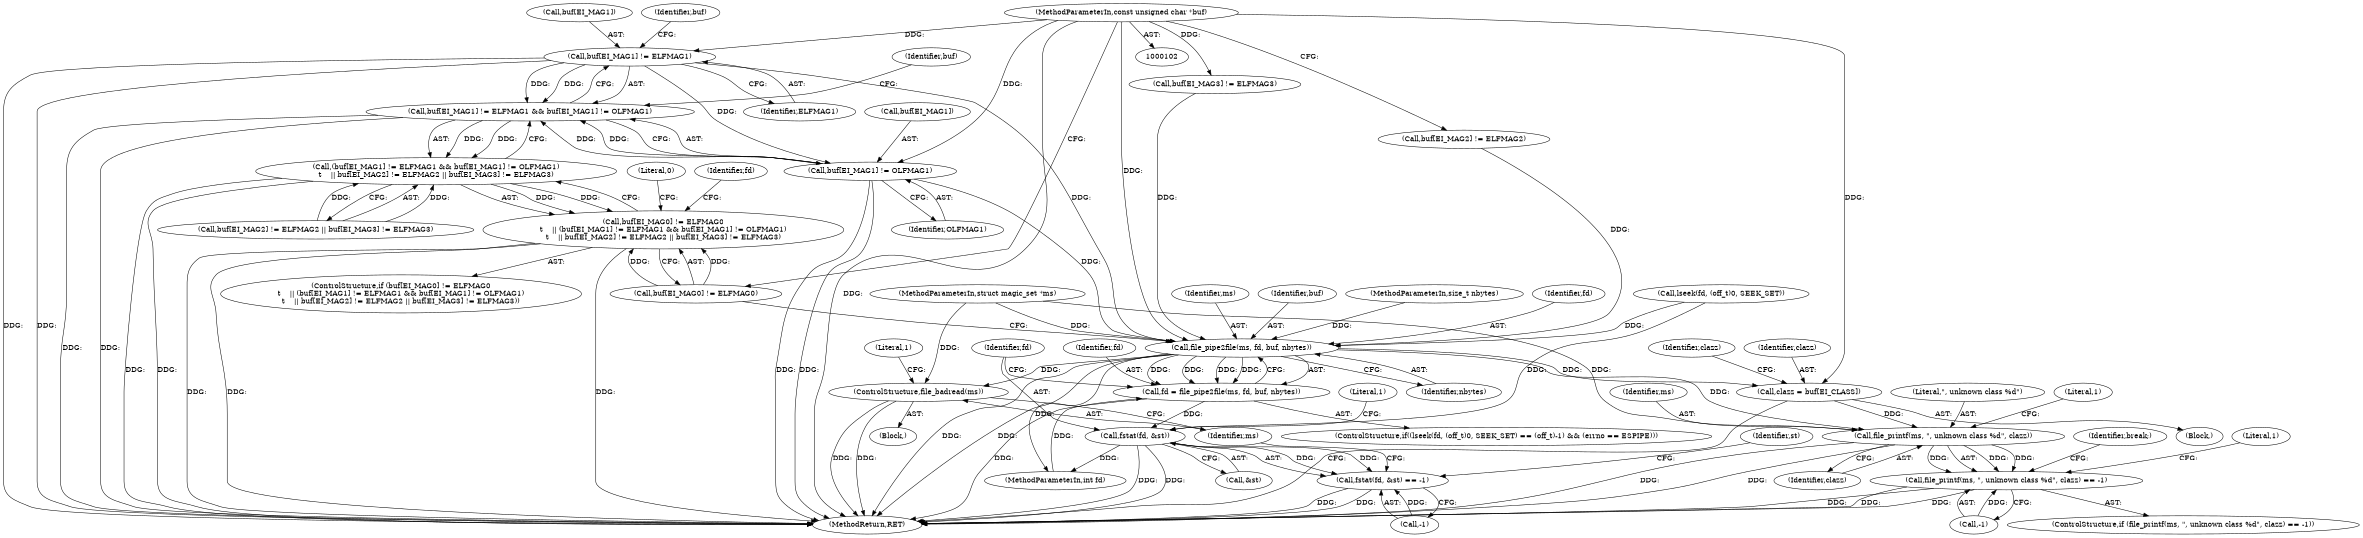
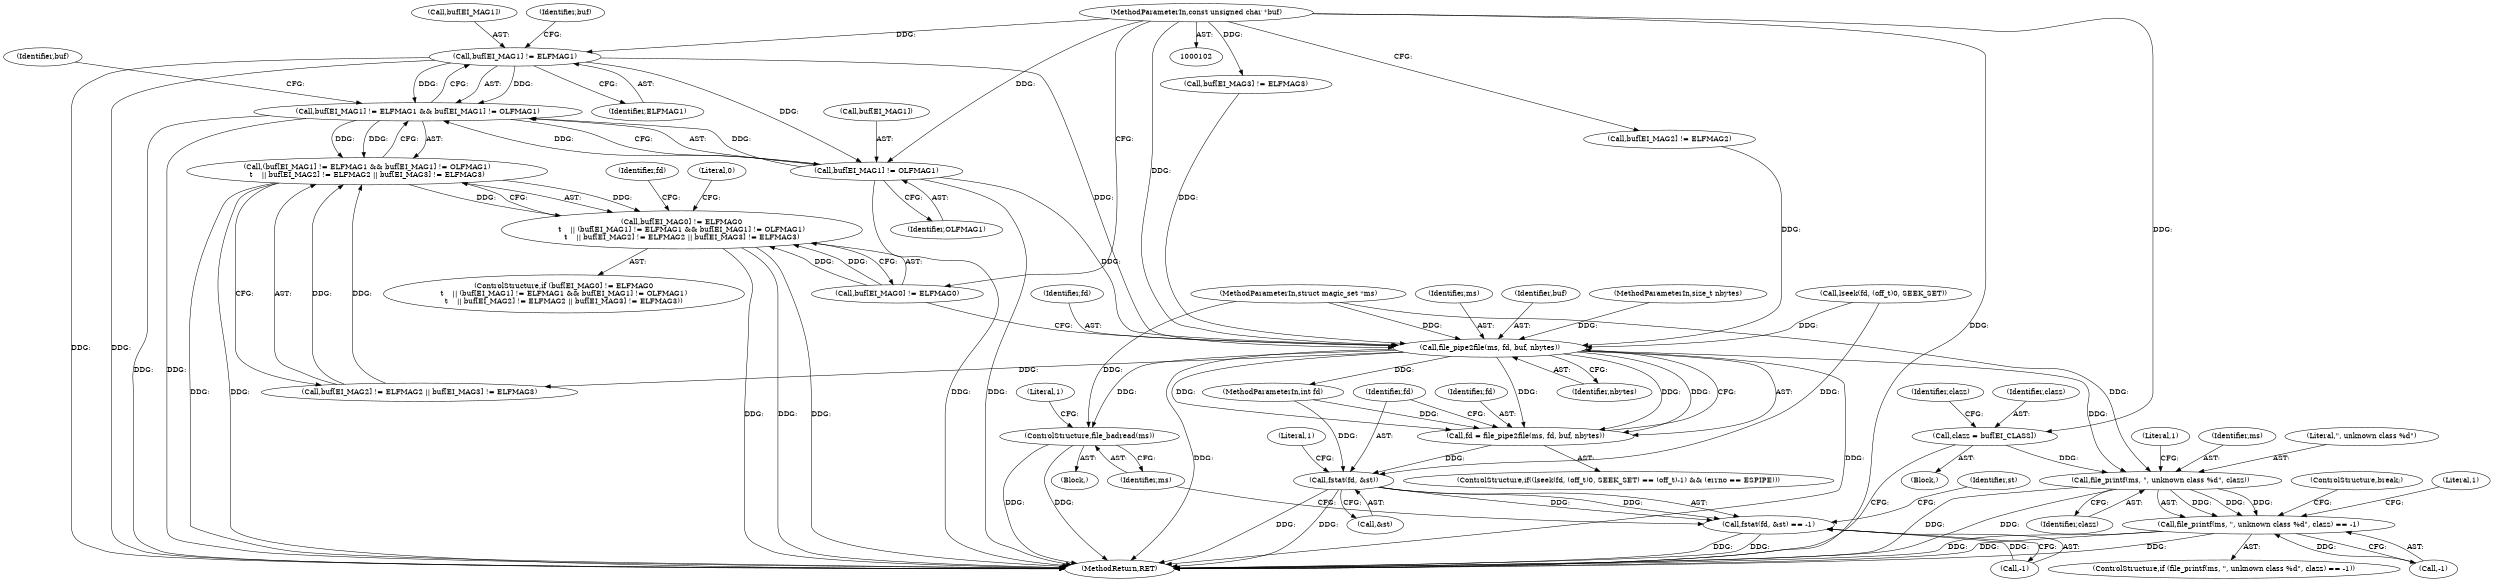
edge "(Call,file_pipe2file(ms, fd, buf, nbytes))" -> "(Call,clazz = buf[EI_CLASS])": now "(Call,file_pipe2file(ms, fd, buf, nbytes))" -> "(Call,buf[EI_MAG2] != ELFMAG2 || buf[EI_MAG3] != ELFMAG3)"
edge "(Call,fd = file_pipe2file(ms, fd, buf, nbytes))" -> "(MethodReturn,RET)": removed, label "DDG:"
node "(Identifier,break;)": label "(Identifier,break;)" -> "(ControlStructure,break;)"
edge "(Call,fstat(fd, &st))" -> "(MethodParameterIn,int fd)": reversed
